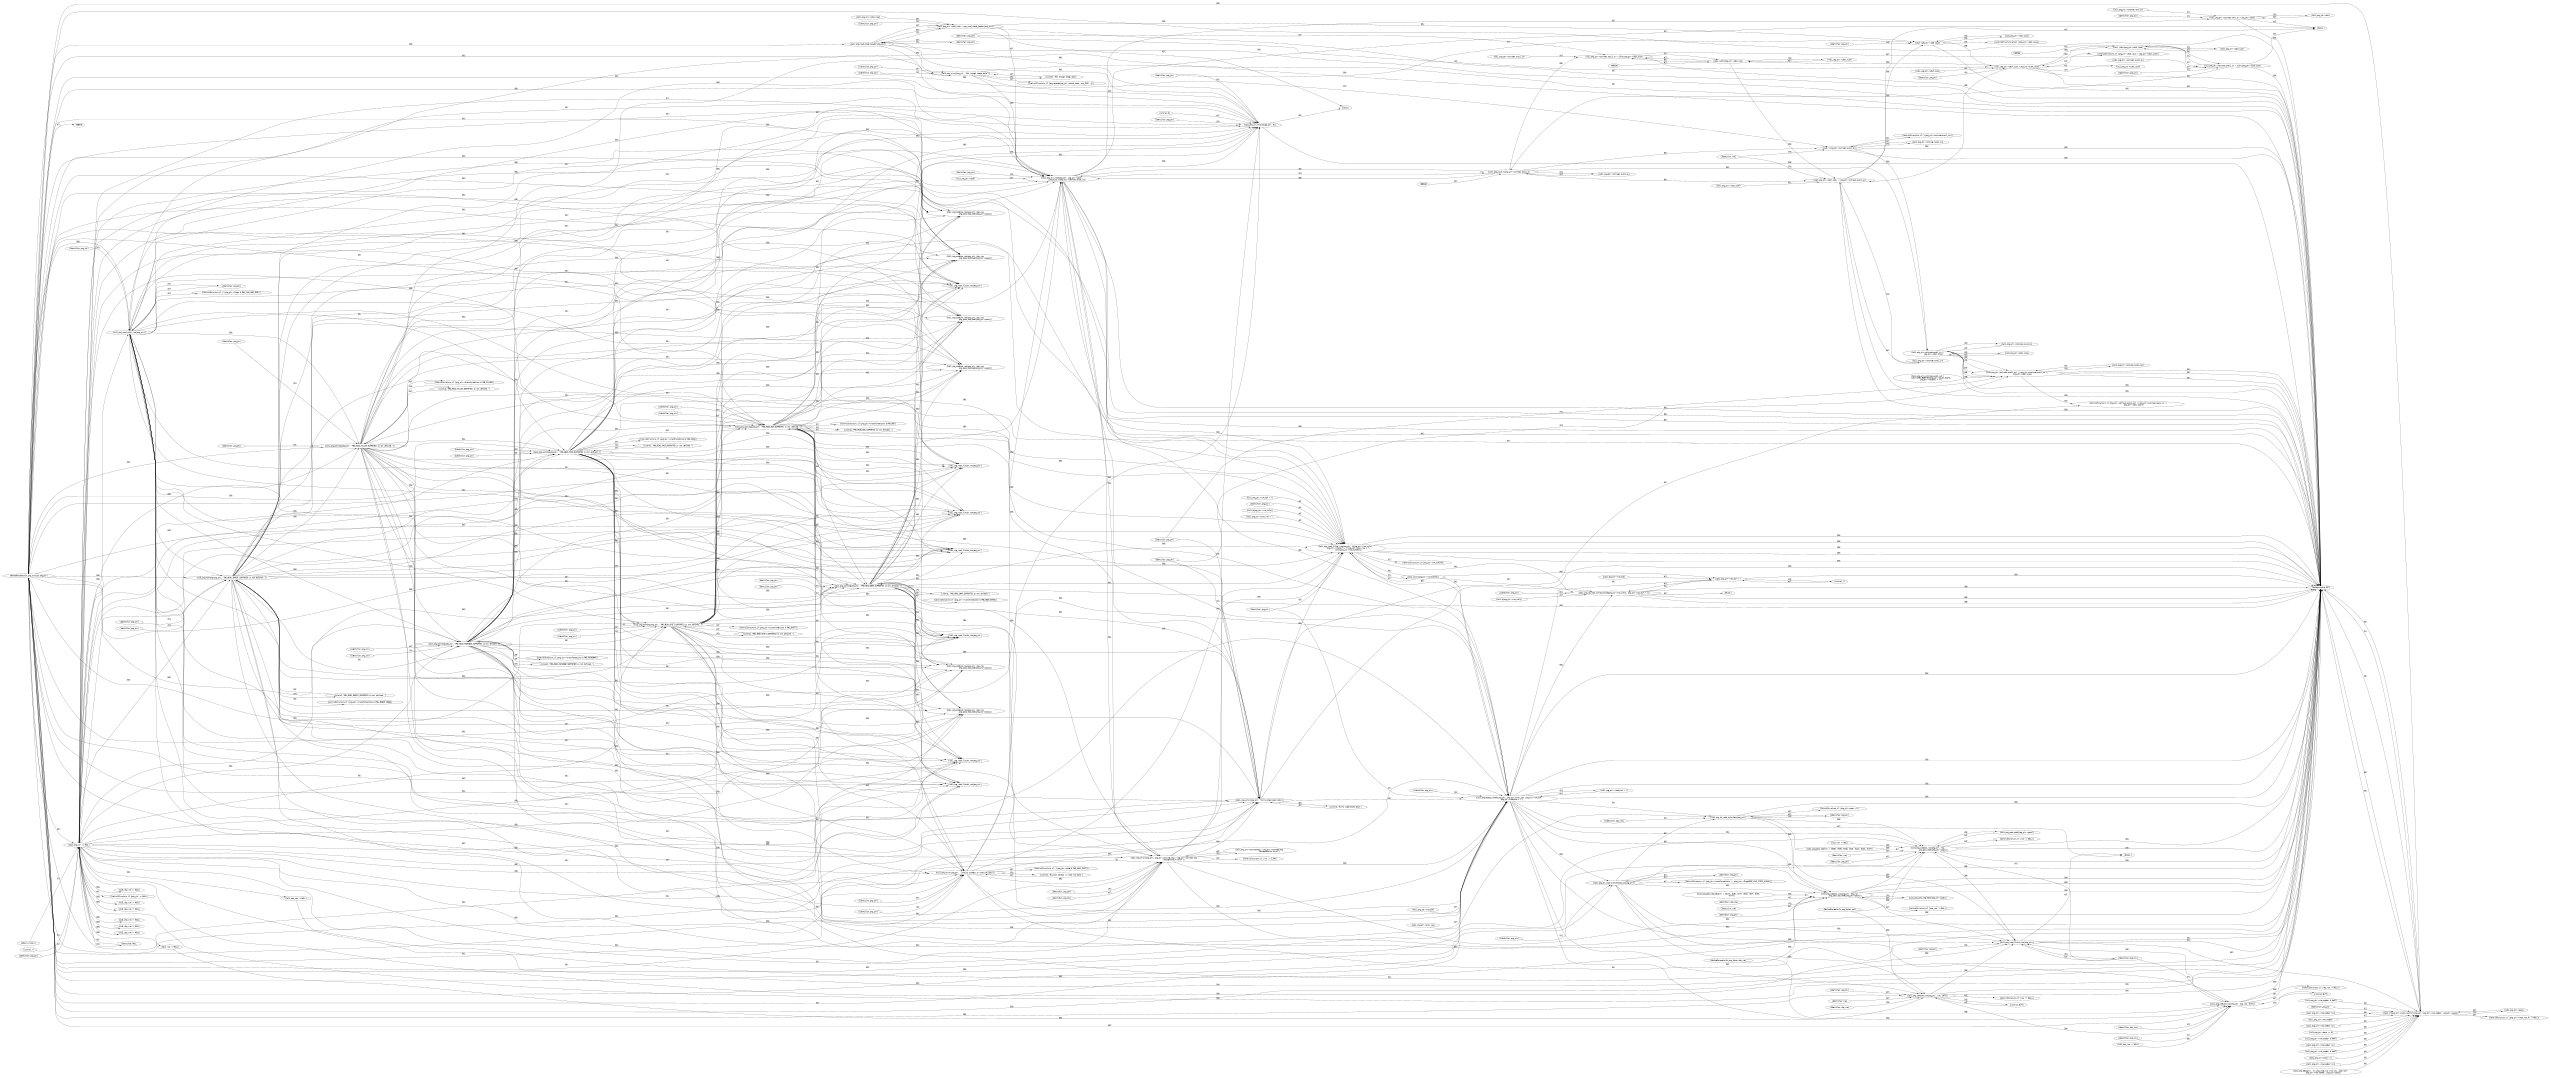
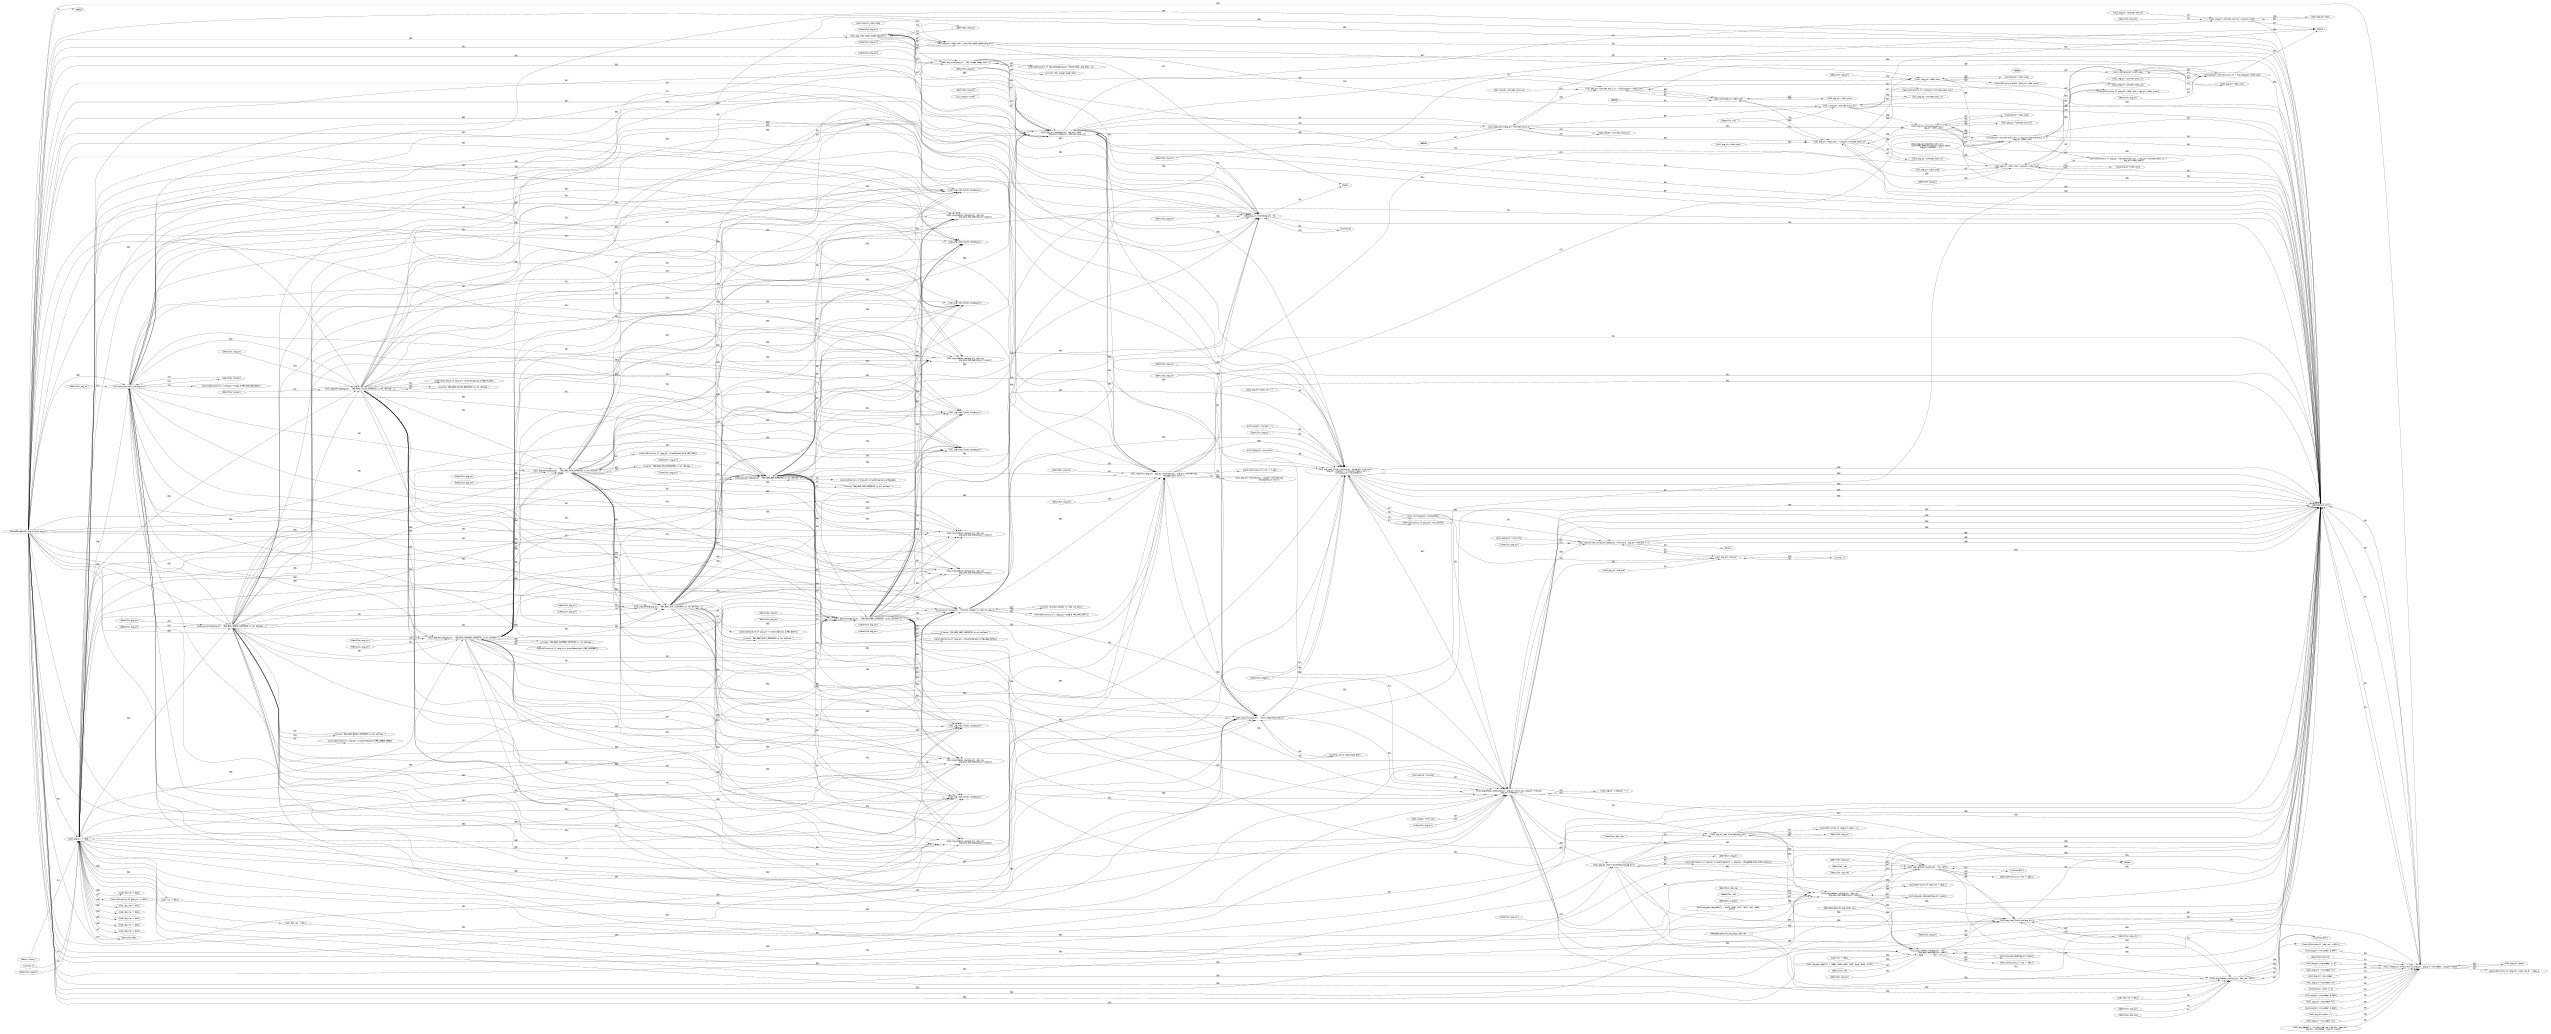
edge "(Call,png_ptr->idat_size -= png_ptr->zstream.avail_in)" -> "(Call,png_ptr->zstream.avail_in || png_ptr->idat_size)": added, label "DDG:"
edge "(Call,png_crc_finish(png_ptr, 0))" -> "(Literal,0)": added, label "CFG:"
node "(Decompression,RET)": label "(Decompression,RET)" -> "(MethodReturn,RET)"
node "(Call,png_ptr->row_number == 0)": added
